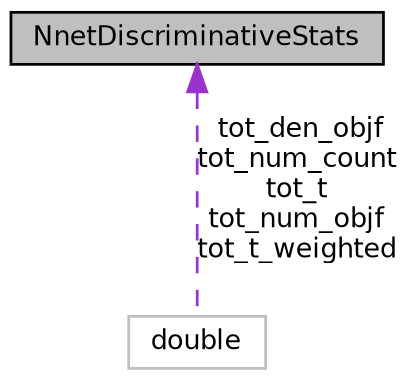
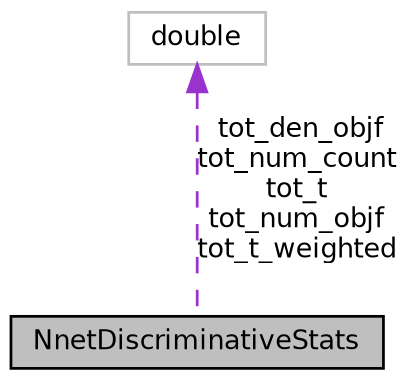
edge "double" -> "NnetDiscriminativeStats": reversed
